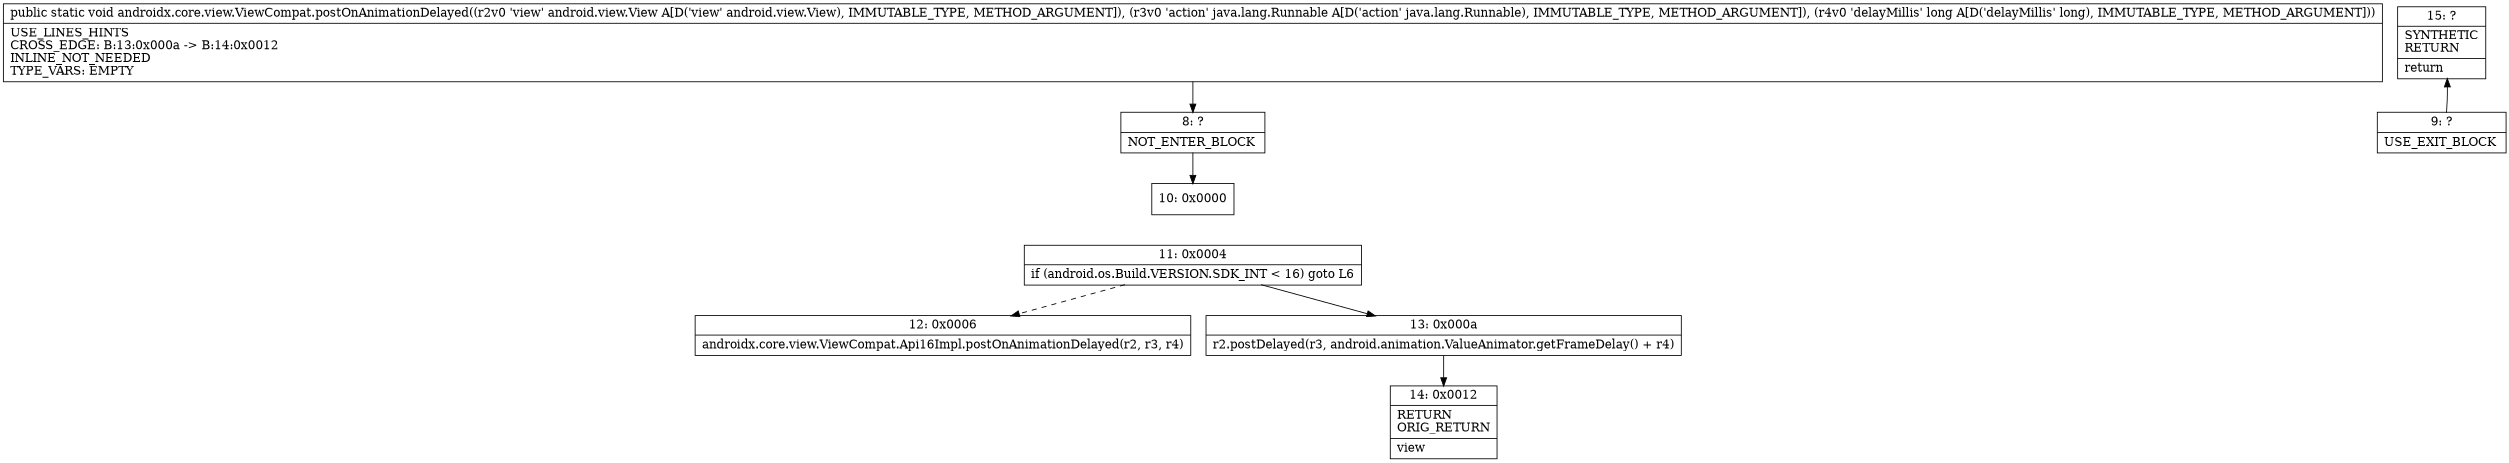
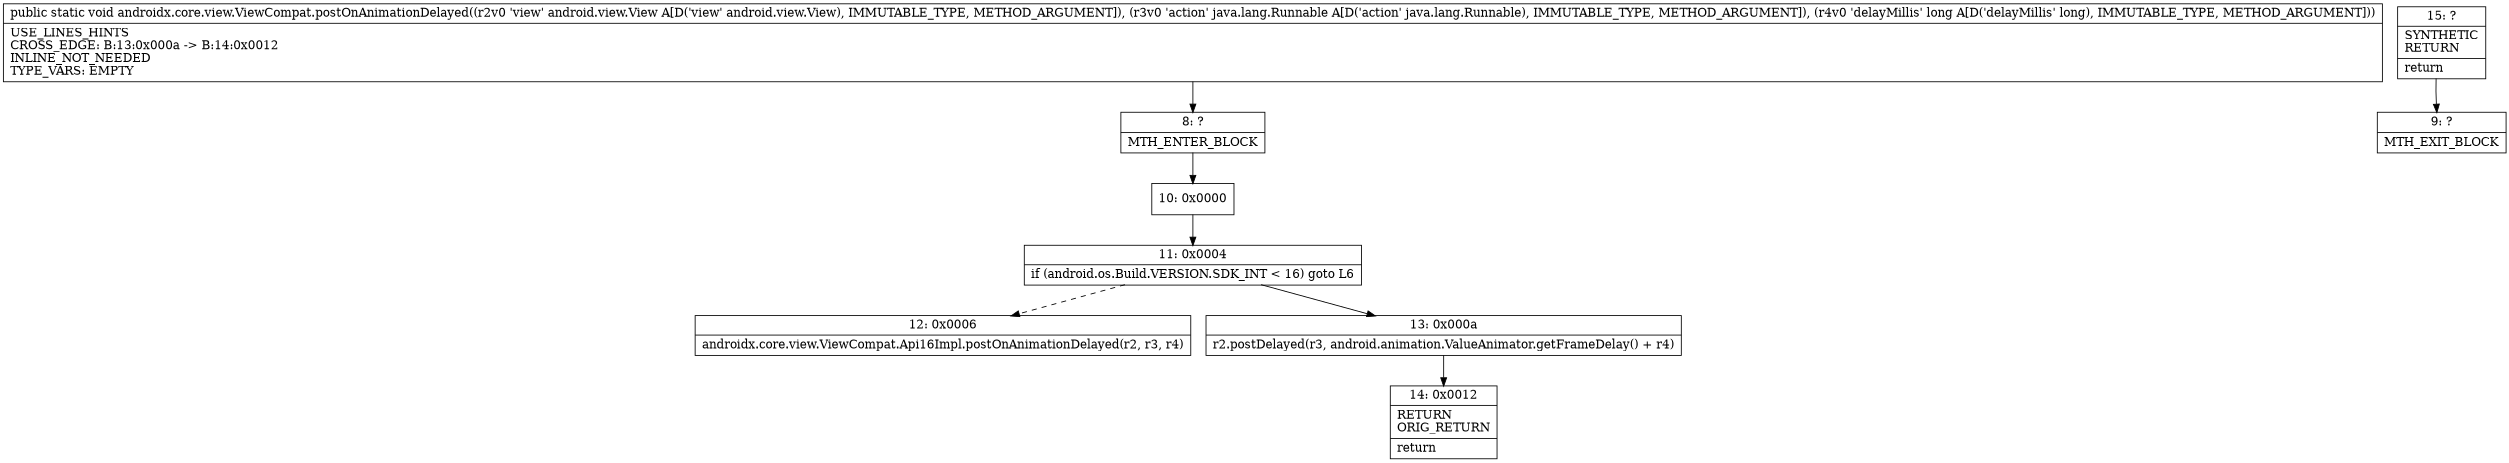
edge "9: ?" -> "15: ?": reversed
node "8: ?": text "NOT_ENTER_BLOCK" -> "MTH_ENTER_BLOCK"
node "9: ?": text "USE_EXIT_BLOCK" -> "MTH_EXIT_BLOCK"
edge "10: 0x0000" -> "11: 0x0004": added
node "14: 0x0012": text "view" -> "return"
